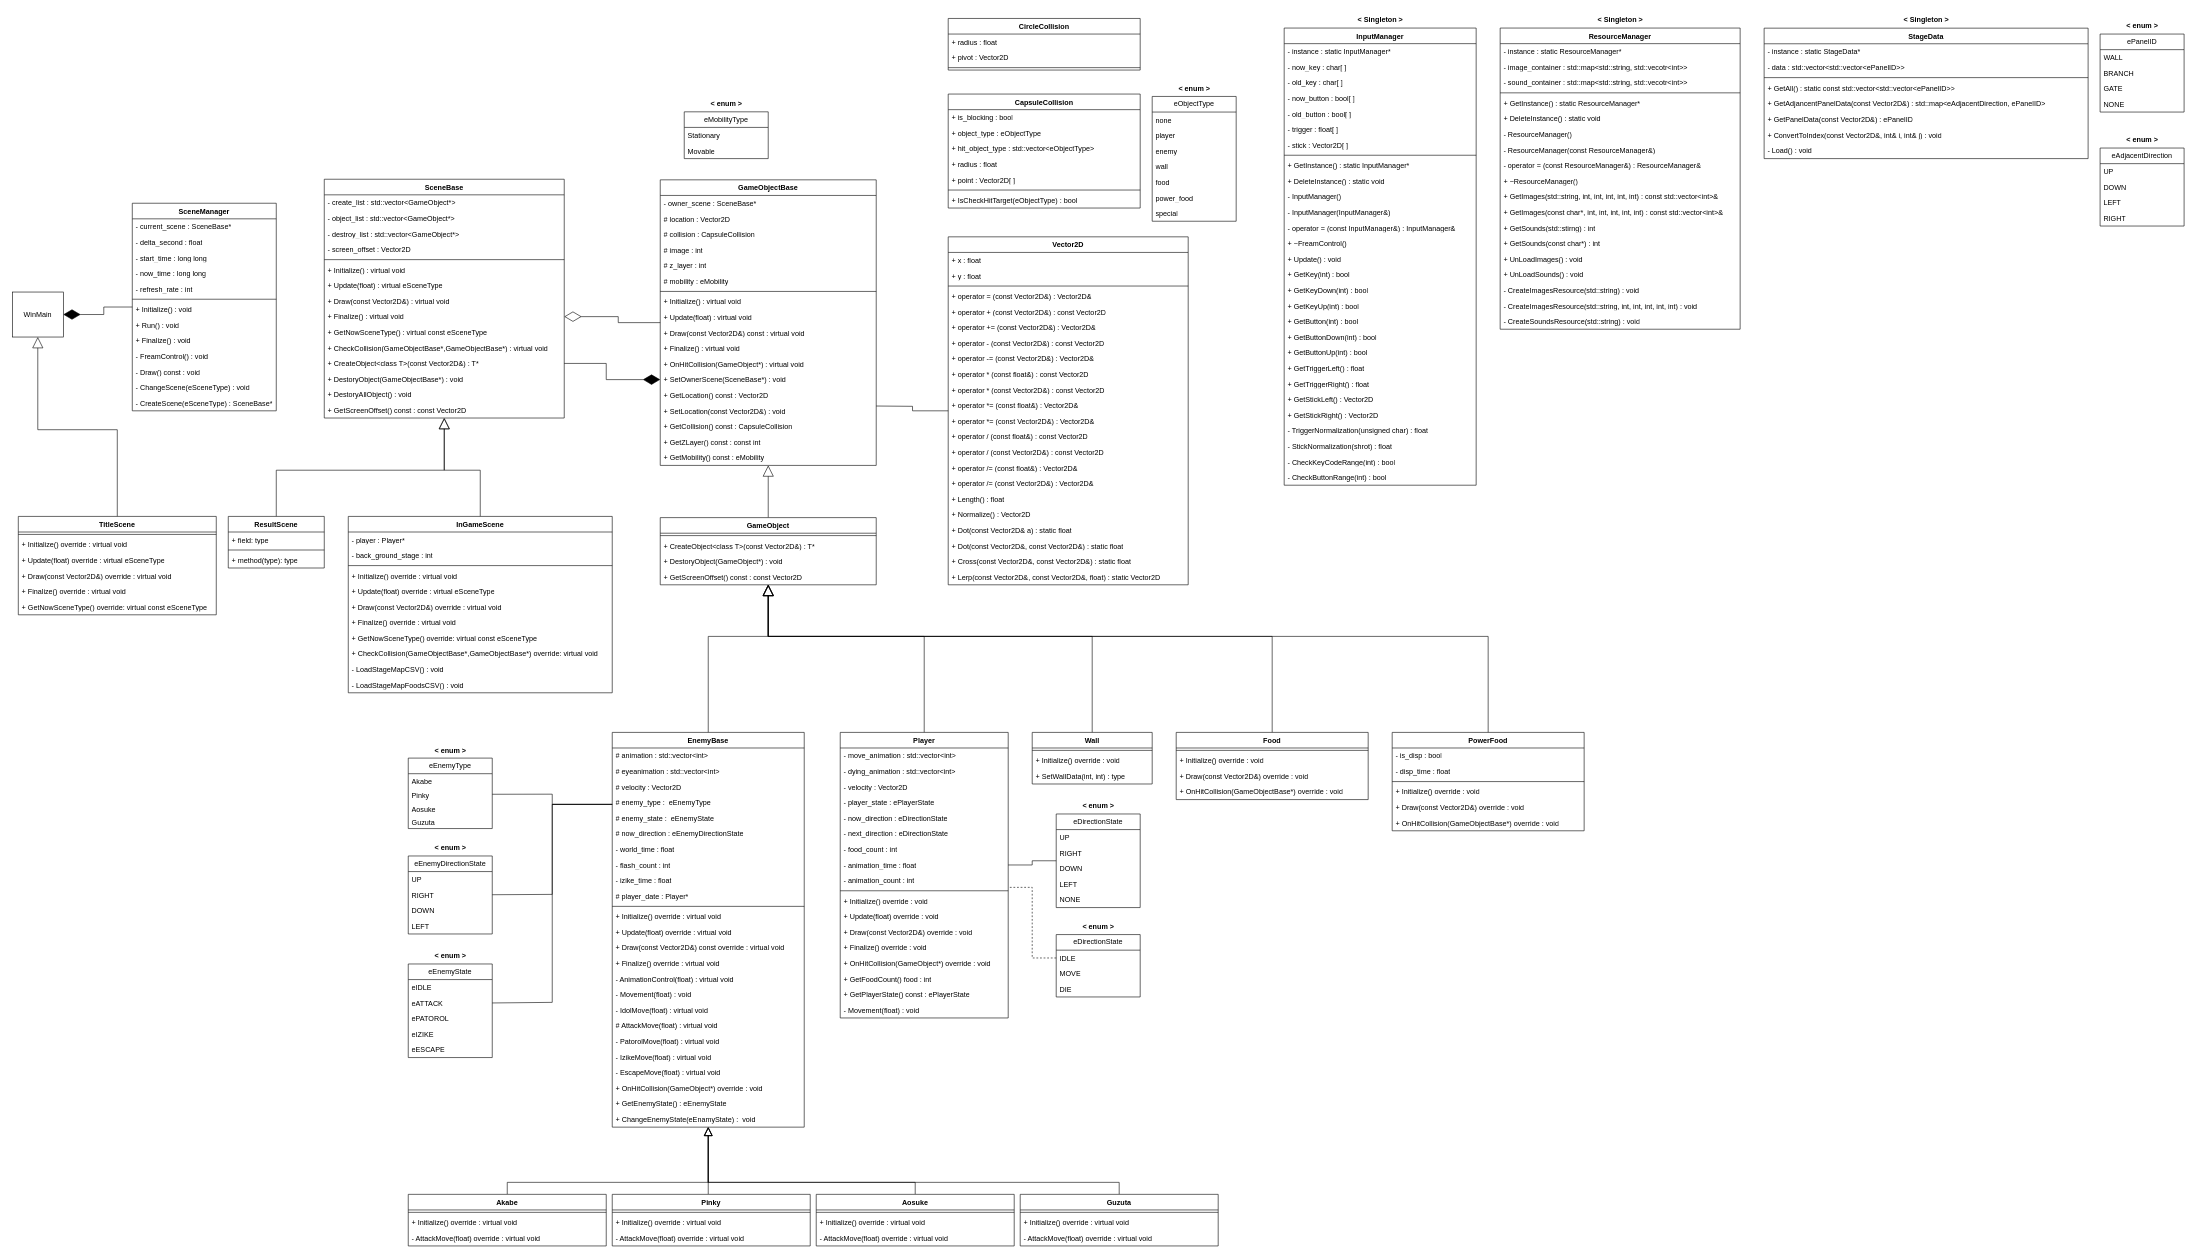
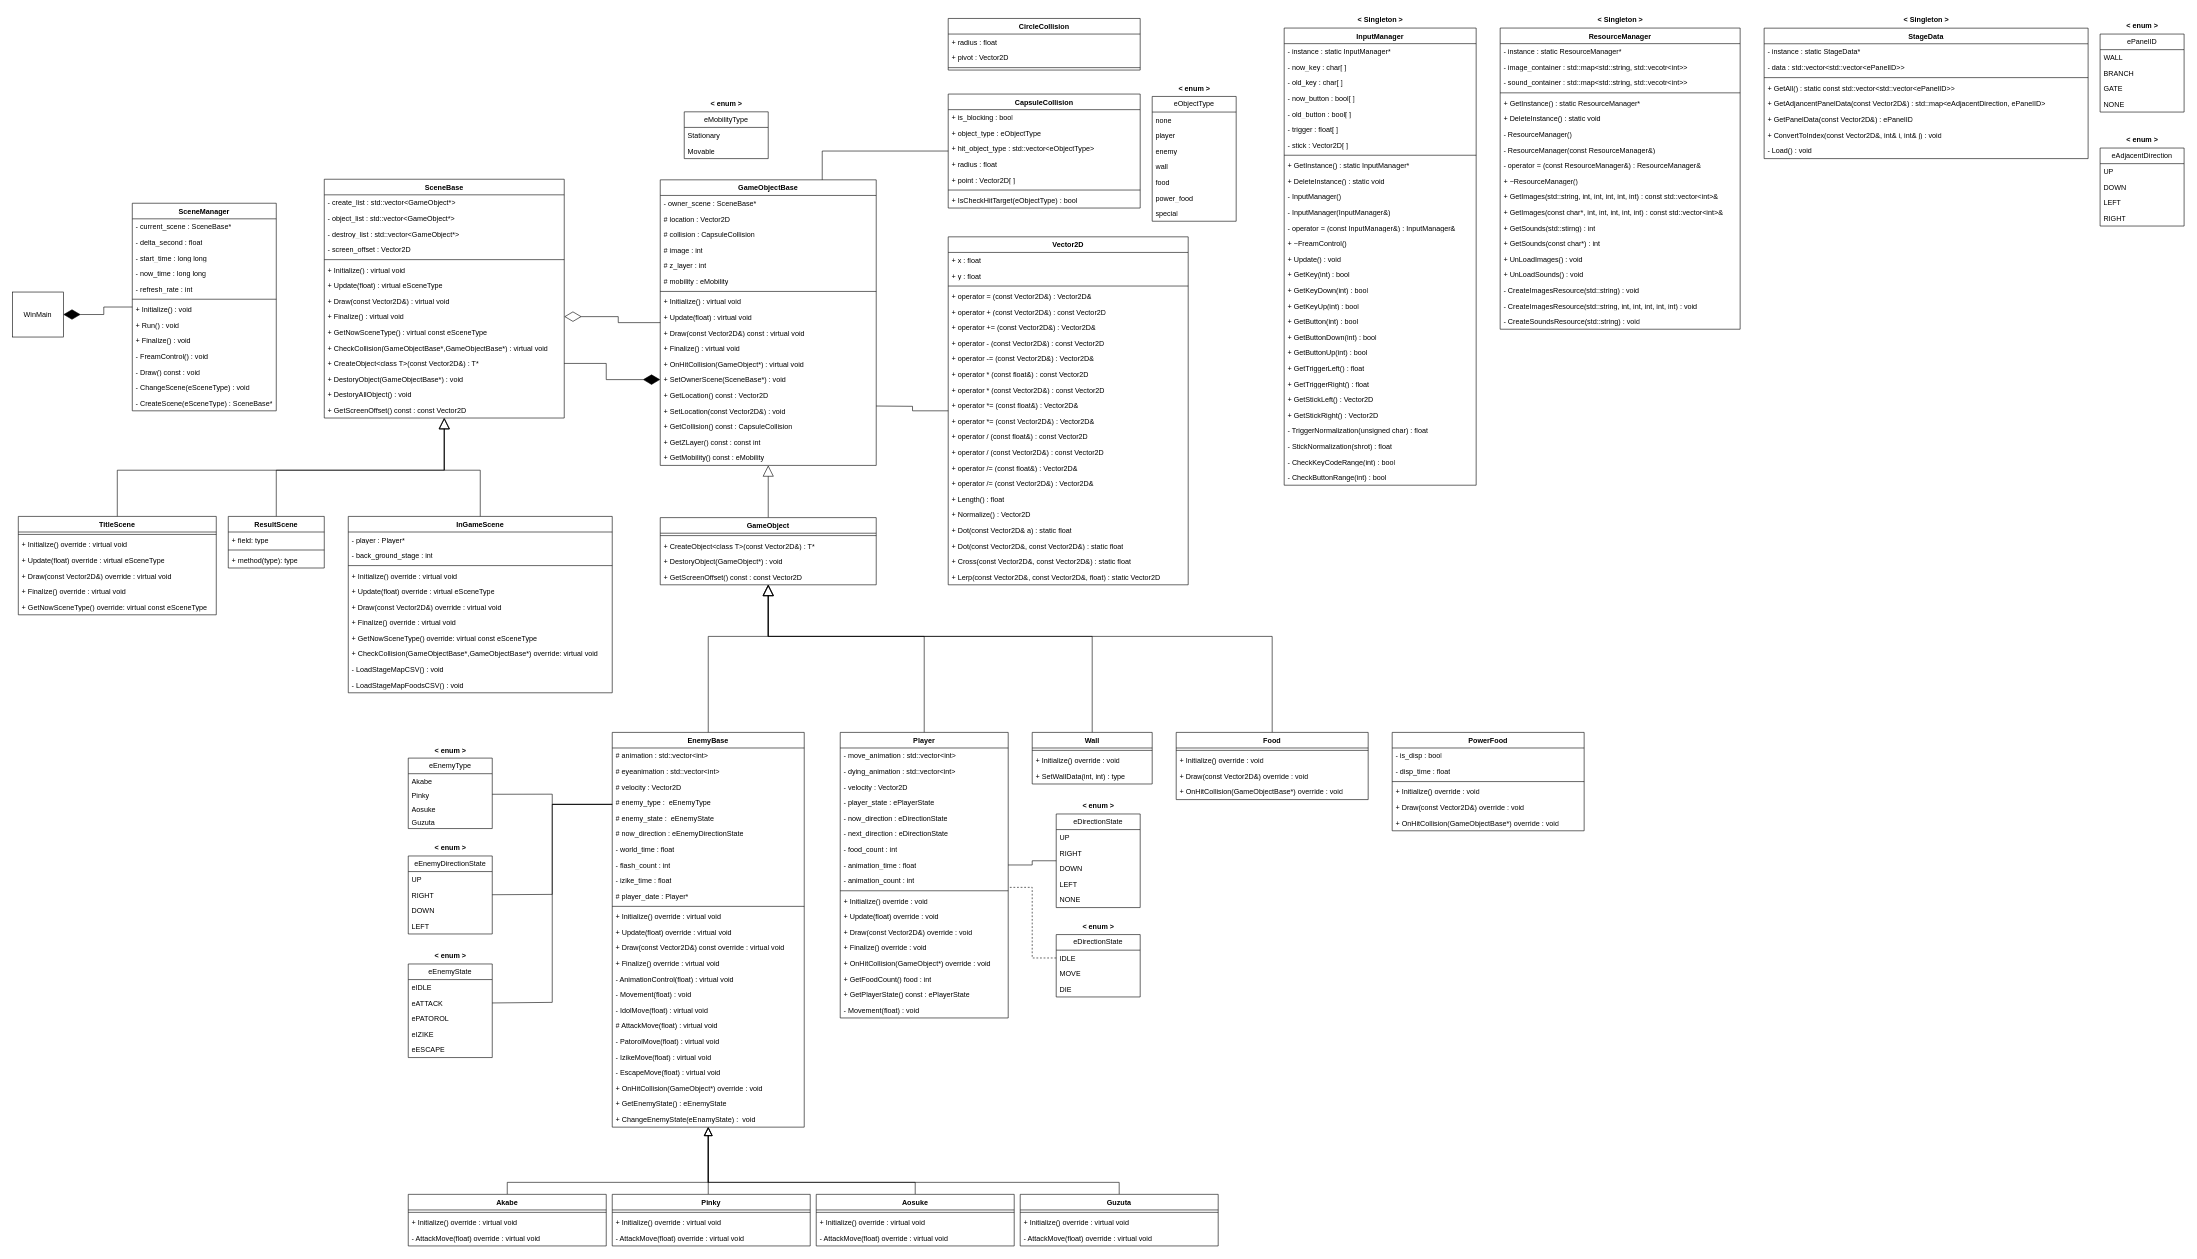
edge "CapsuleCollision" -- "GameObjectBase": added
edge "TitleScene" -> "WinMain": now "TitleScene" -> "SceneBase"
edge "PowerFood" -> "GameObject": removed
